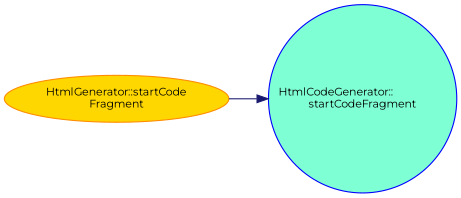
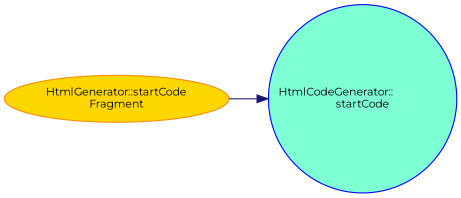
node "HtmlCodeGenerator:: startCodeFragment": label "HtmlCodeGenerator:: startCodeFragment" -> "HtmlCodeGenerator:: startCode"
